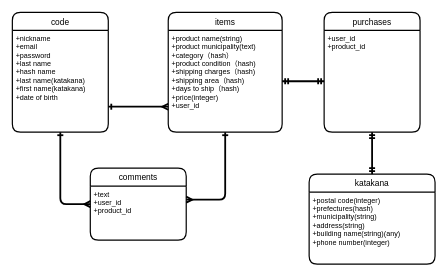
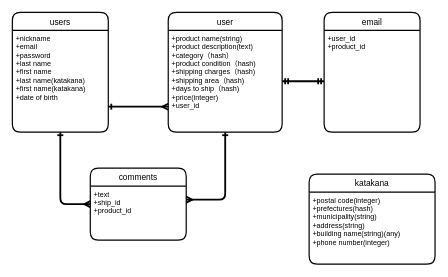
node "code": label "code" -> "users"
node "items": label "items" -> "user"
node "purchases": label "purchases" -> "email"
node "+nickname +email +password +last name +hash name +last name(katakana) +first name(katakana) +date of birth": label "+nickname +email +password +last name +hash name +last name(katakana) +first name(katakana) +date of birth" -> "+nickname +email +password +last name +first name +last name(katakana) +first name(katakana) +date of birth"
node "+product name(string) +product municipality(text) +category（hash） +product condition（hash) +shipping charges（hash) +shipping area（hash) +days to ship（hash) +price(integer) +user_id": label "+product name(string) +product municipality(text) +category（hash） +product condition（hash) +shipping charges（hash) +shipping area（hash) +days to ship（hash) +price(integer) +user_id" -> "+product name(string) +product description(text) +category（hash） +product condition（hash) +shipping charges（hash) +shipping area（hash) +days to ship（hash) +price(integer) +user_id"
edge "+user_id +product_id" -- "katakana": now "+postal code(integer) +prefectures(hash) +municipality(string) +address(string) +building name(string)(any) +phone number(integer)" -- "katakana"
node "+text +user_id +product_id": label "+text +user_id +product_id" -> "+text +ship_id +product_id"
